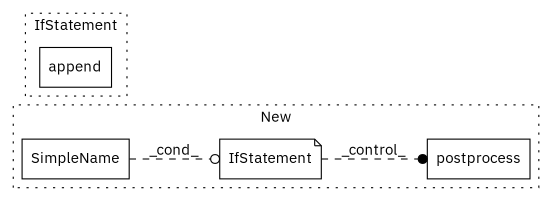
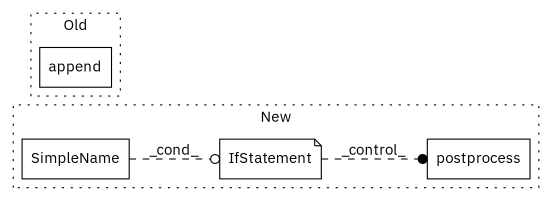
cluster "IfStatement": label "IfStatement" -> "Old"
